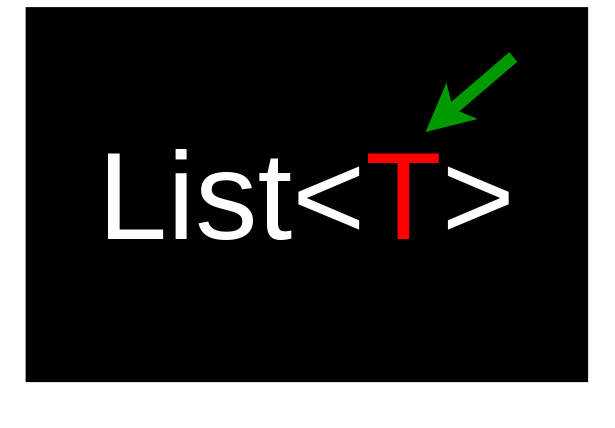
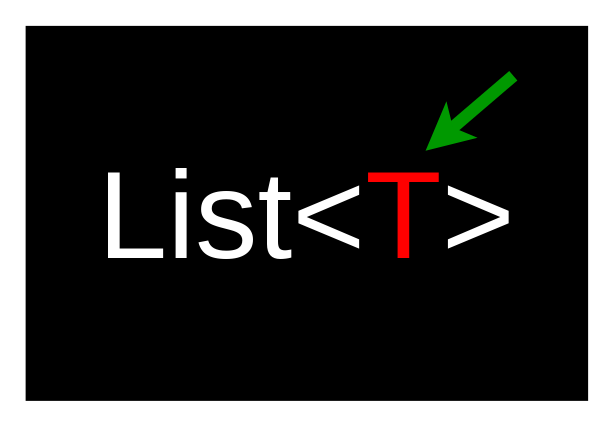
node "List<T>": moved (307, 194) -> (307, 213)
